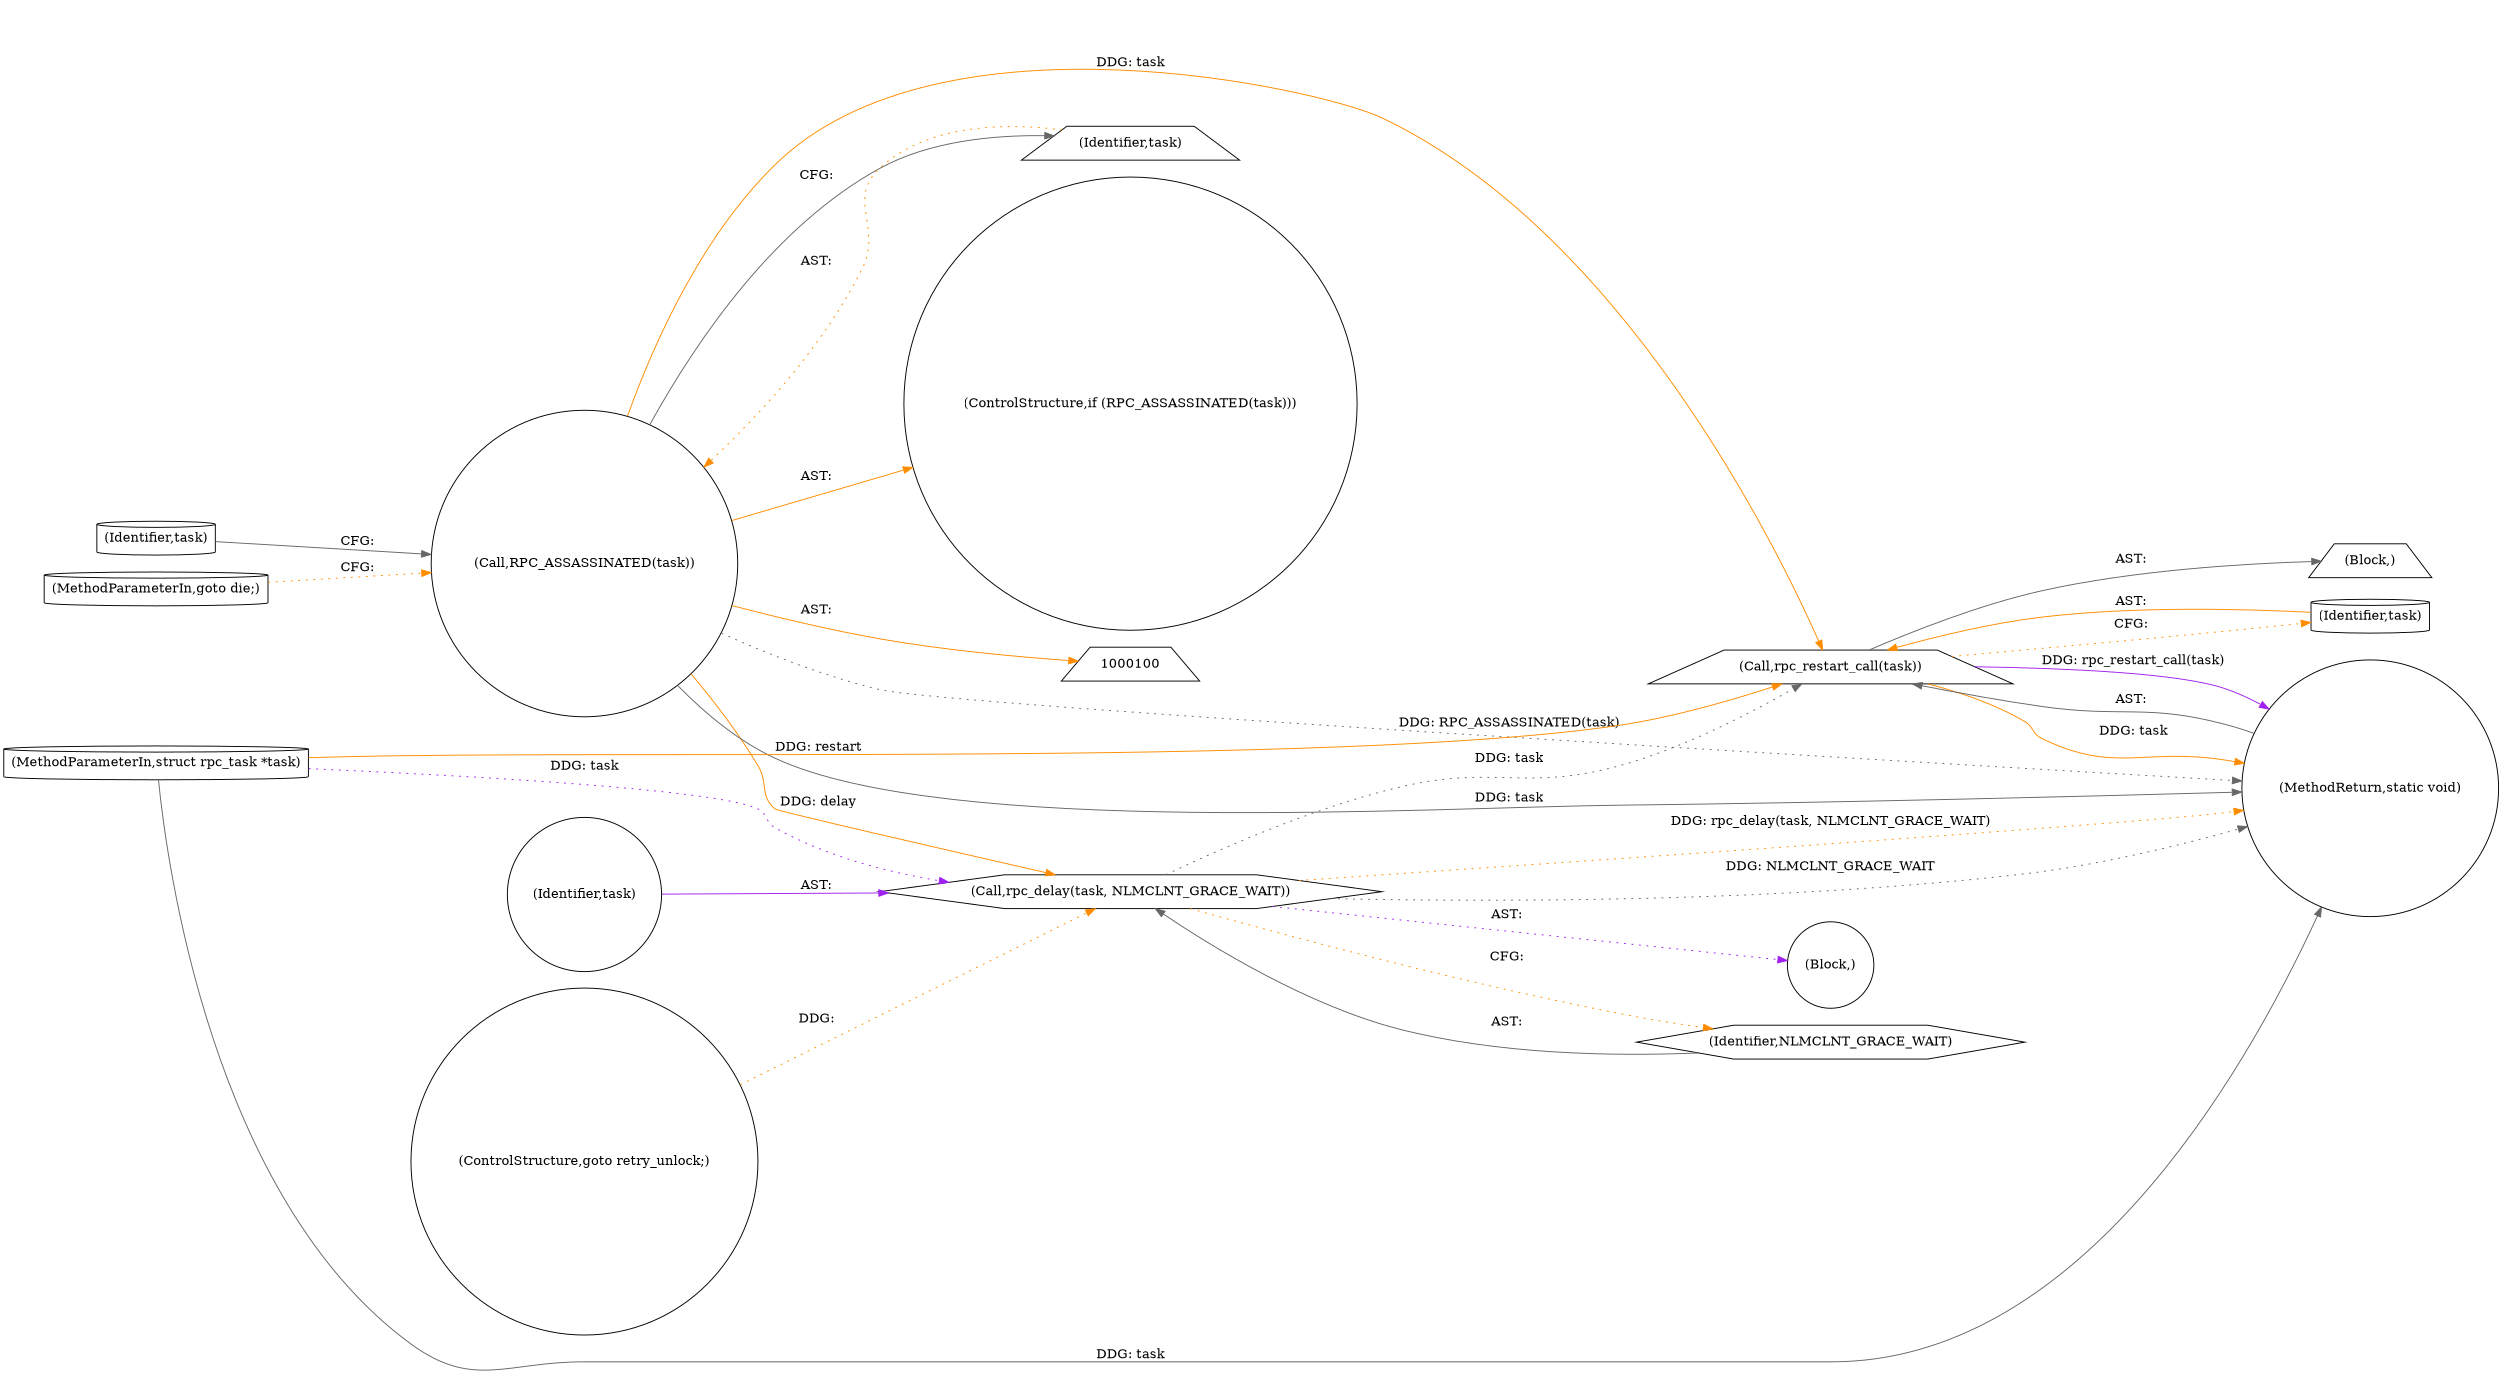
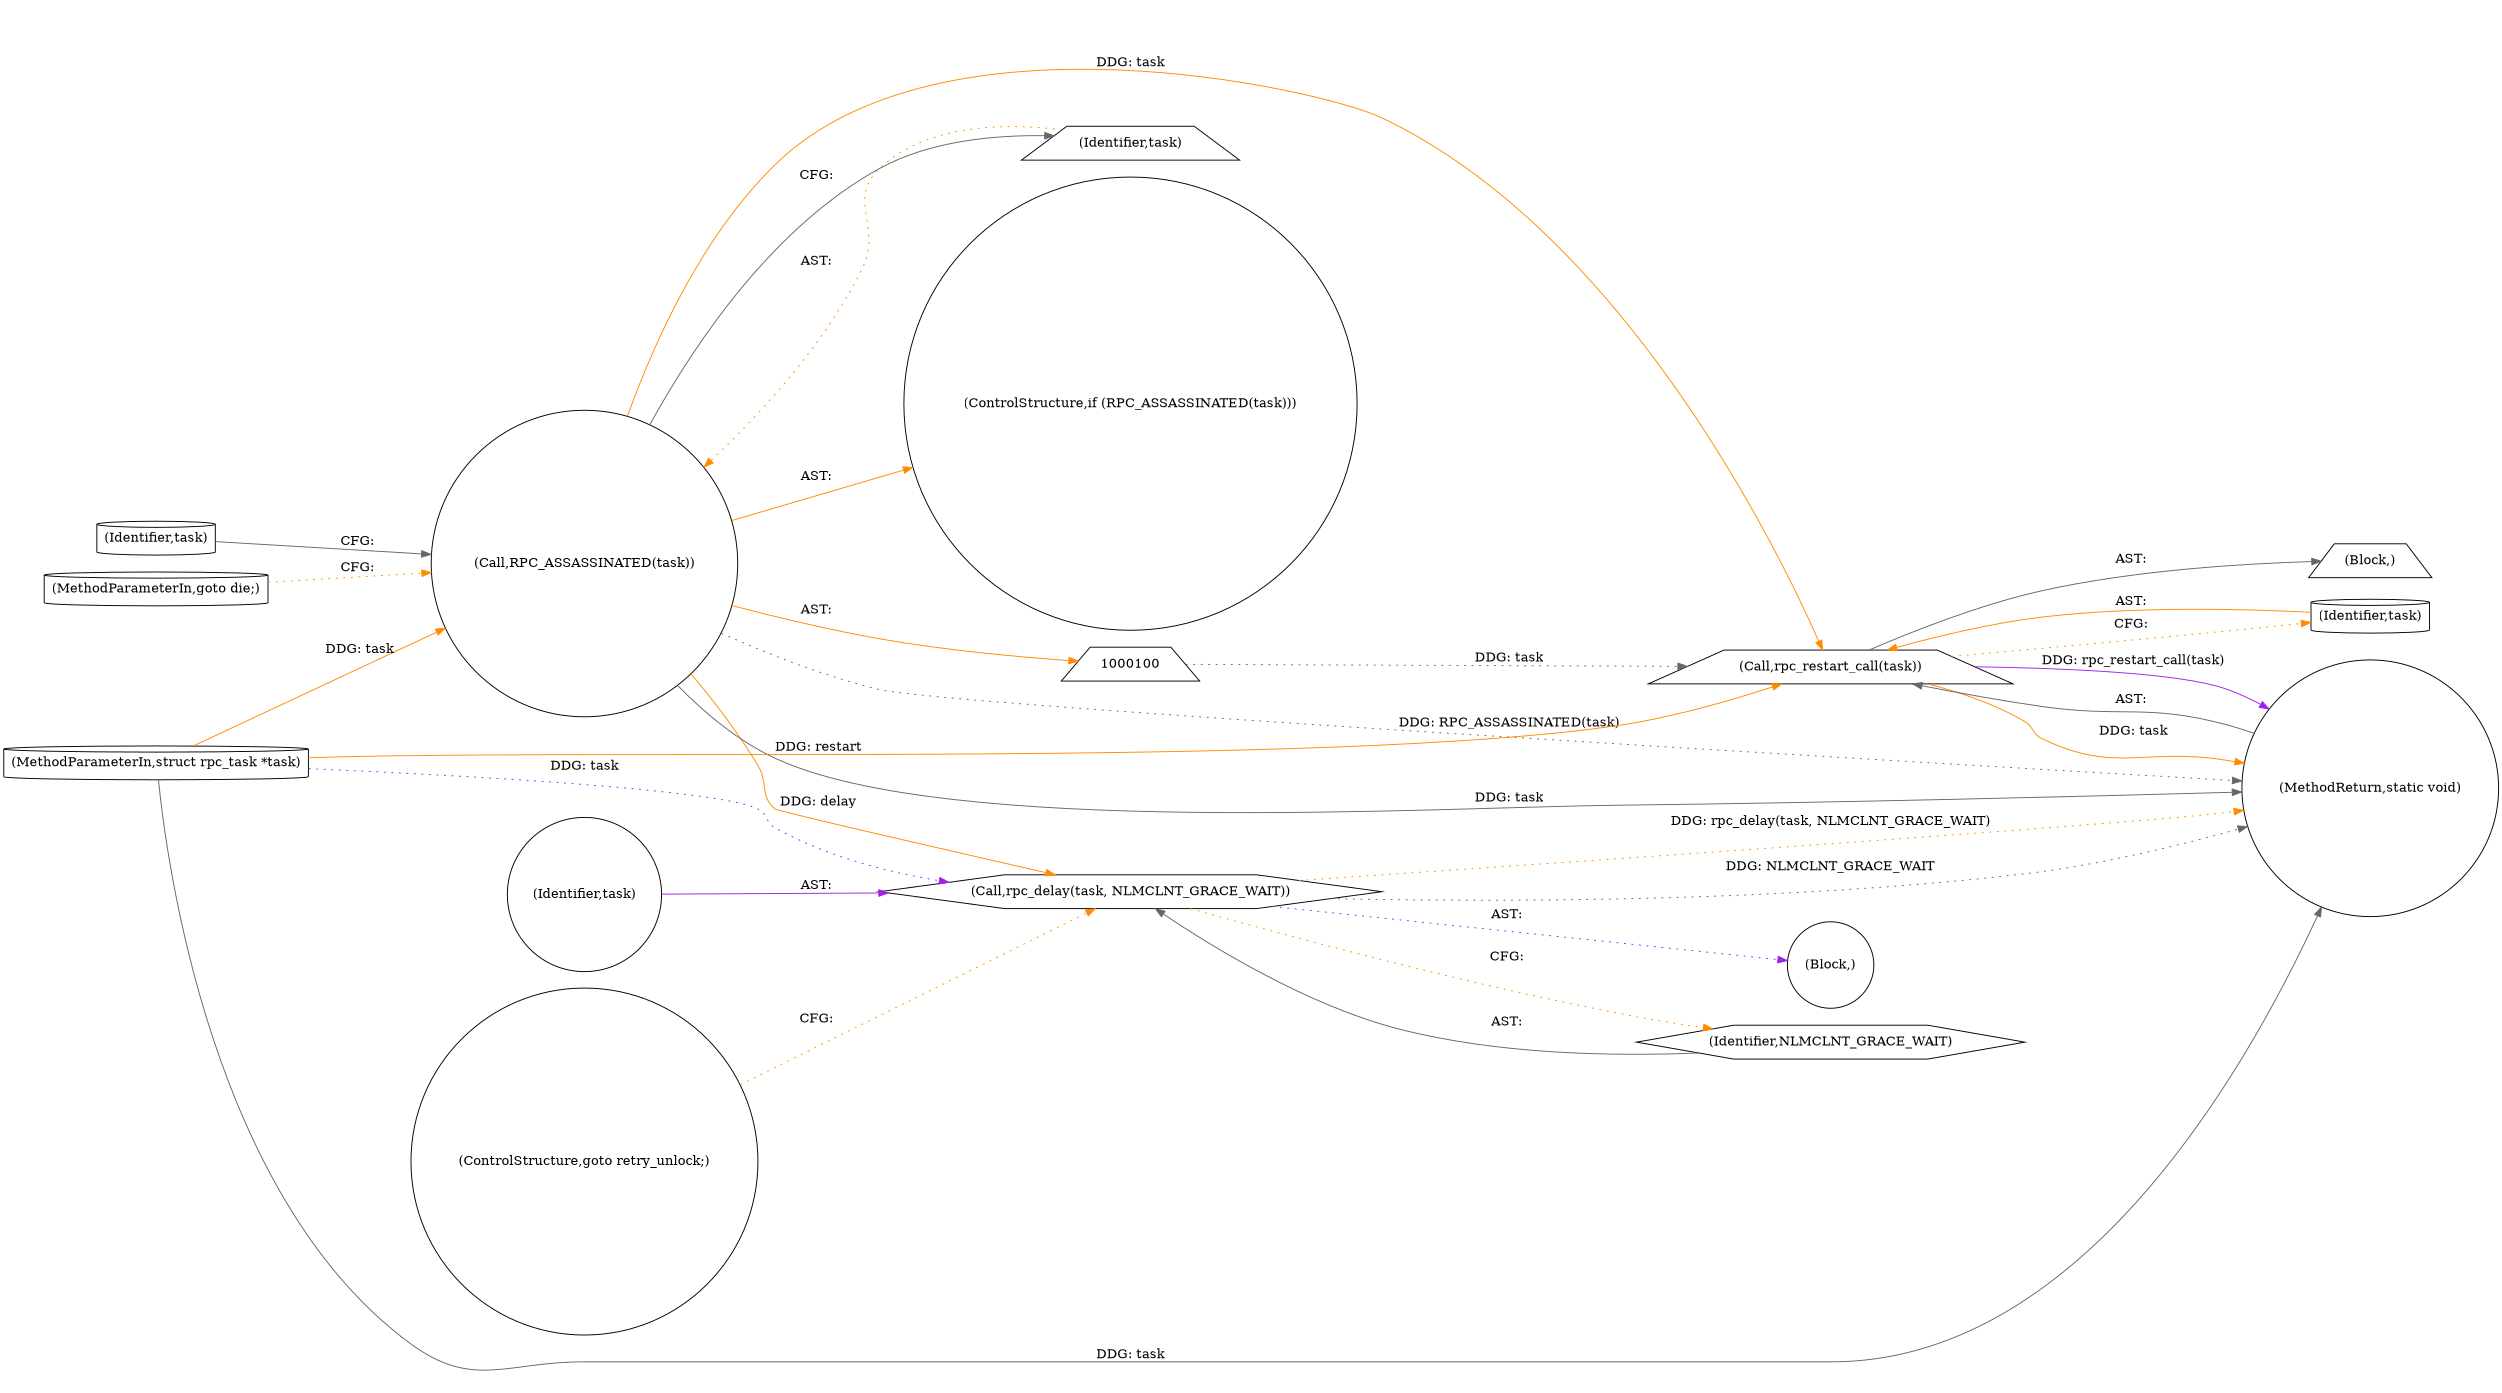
edge "(MethodParameterIn,struct rpc_task *task)" -> "(Call,RPC_ASSASSINATED(task))": added, label "DDG: task"
edge "(Call,rpc_delay(task, NLMCLNT_GRACE_WAIT))" -> "(Call,rpc_restart_call(task))": now "1000100" -> "(Call,rpc_restart_call(task))"
edge "(ControlStructure,goto retry_unlock;)" -> "(Call,rpc_delay(task, NLMCLNT_GRACE_WAIT))": label "DDG: " -> "CFG: "
